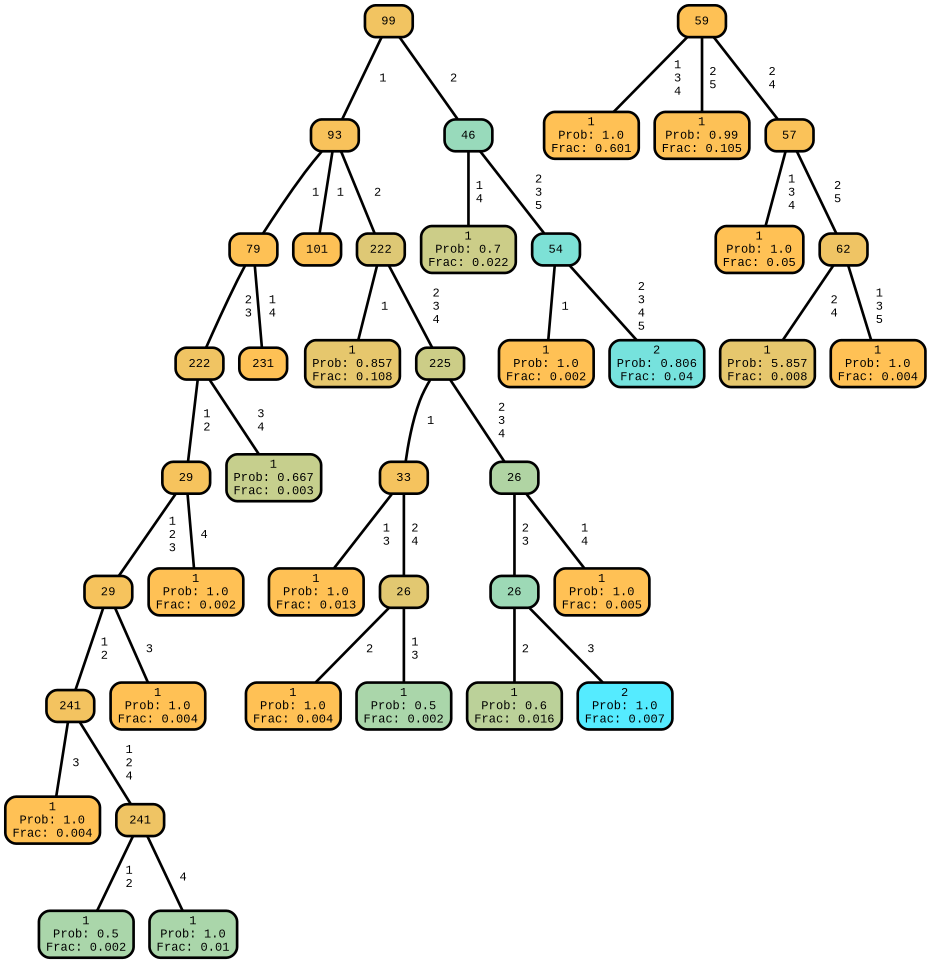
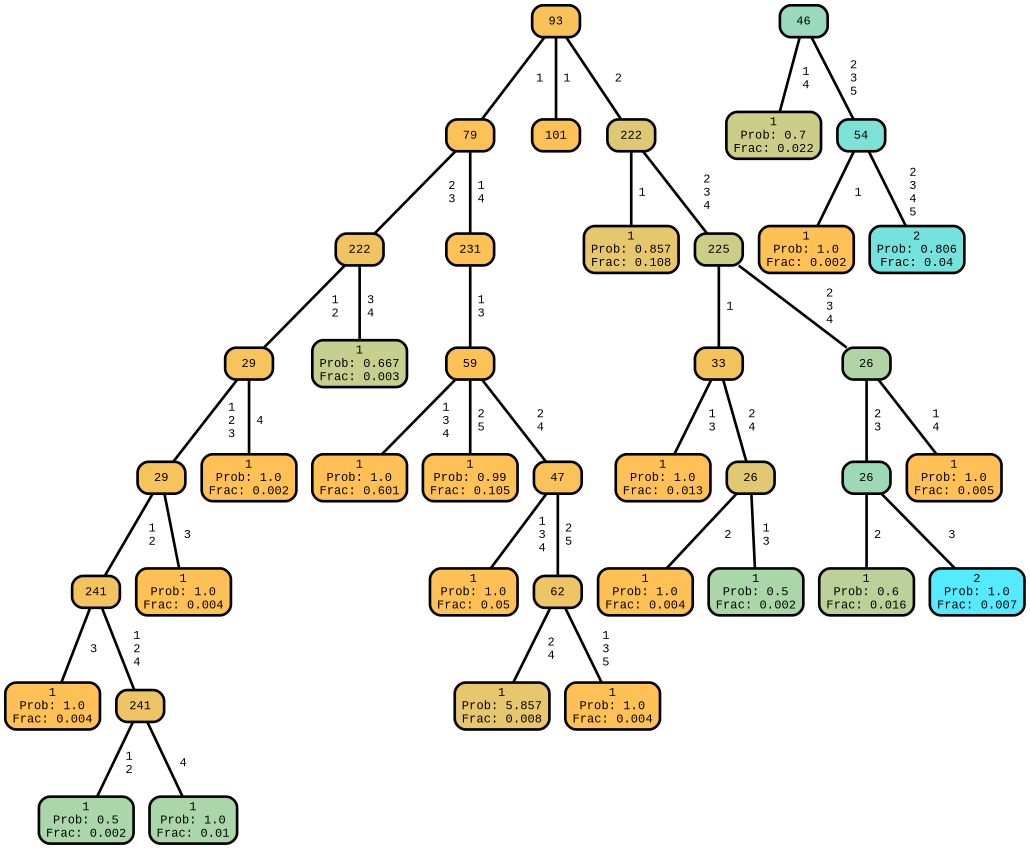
node "99": removed
node "57": label "57" -> "47"
edge "231" -- "59": added, label "1 3"
